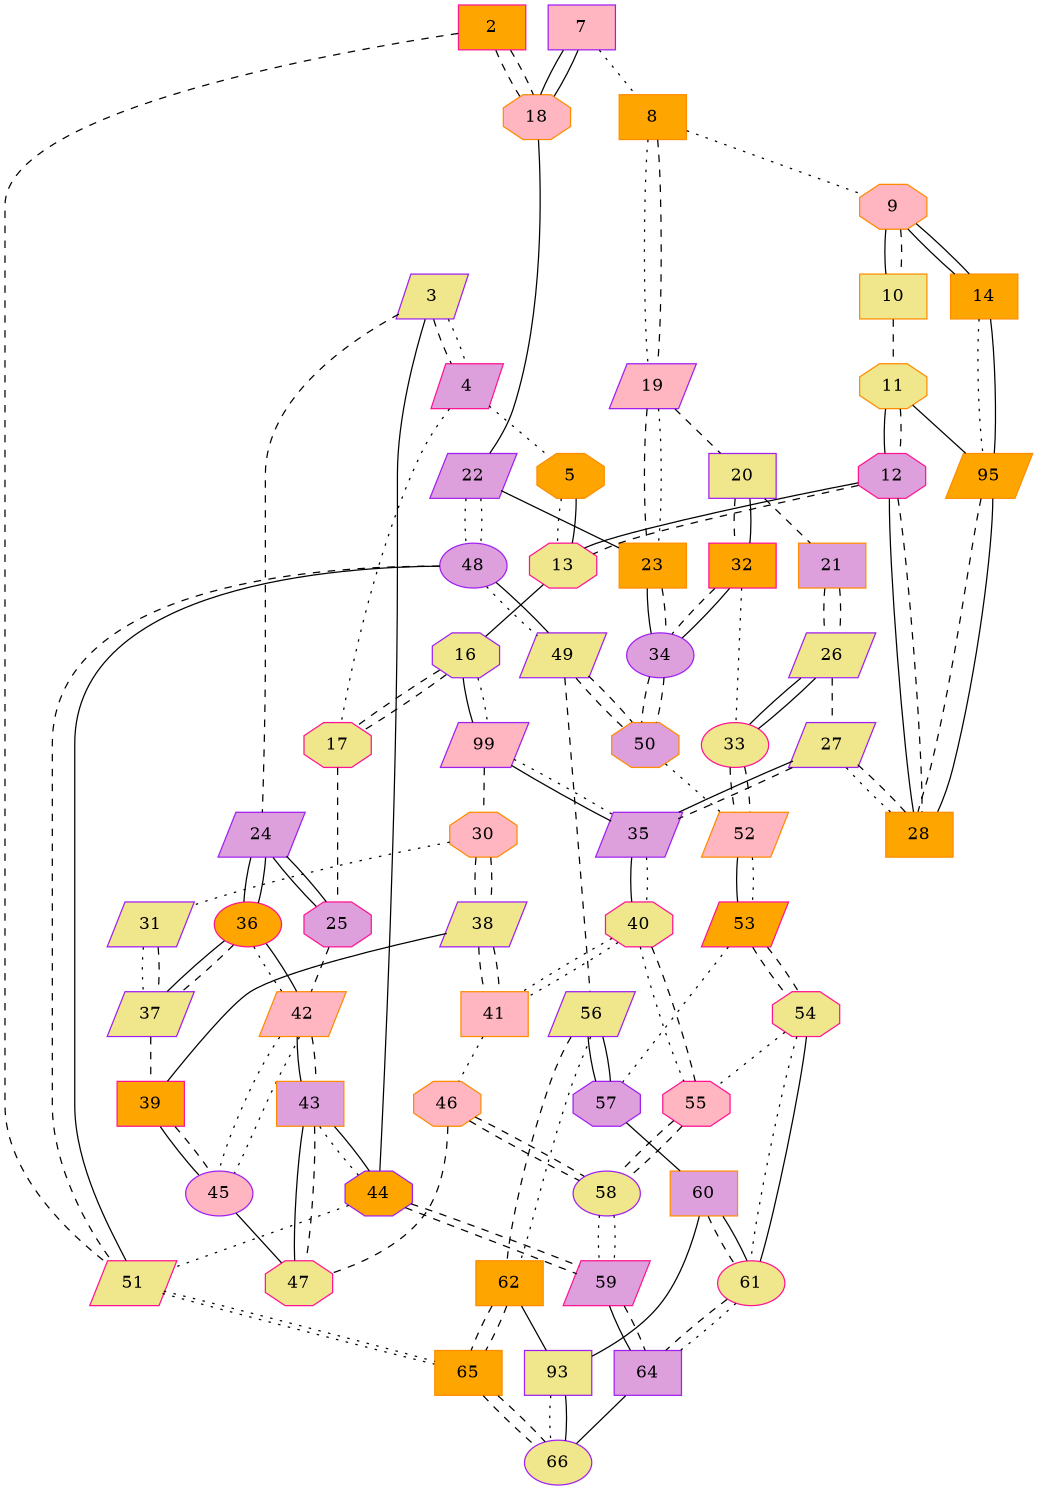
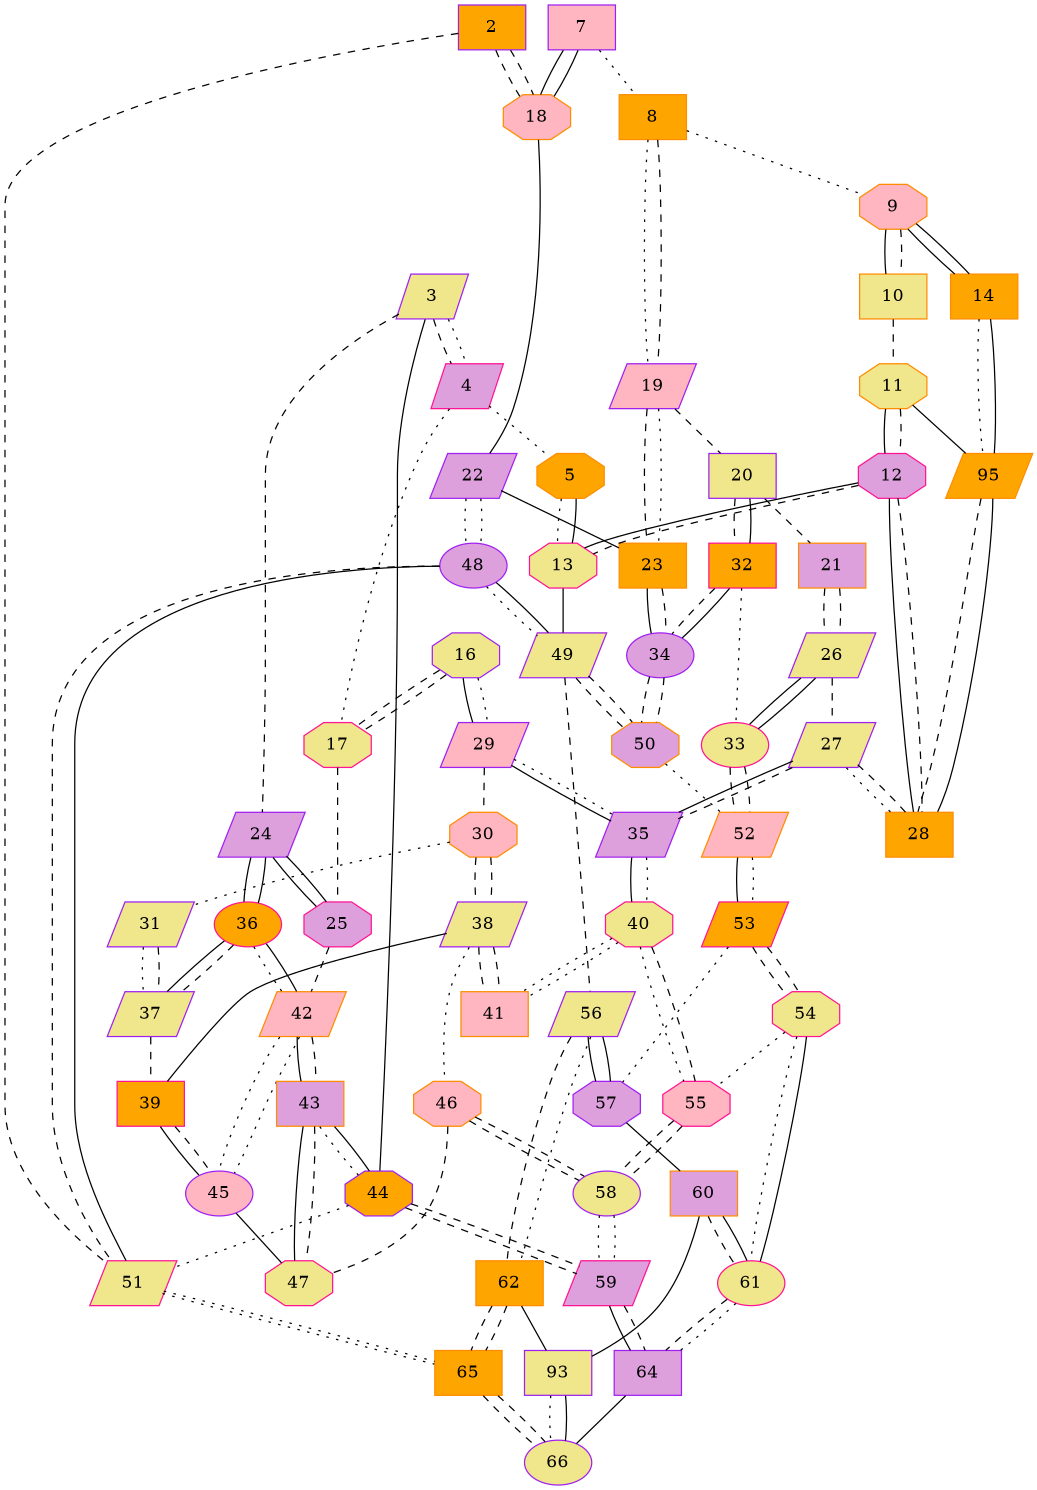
node "2": color deeppink -> purple
edge "13" -- "16": now "13" -- "49"
node "99": label "99" -> "29"
edge "41" -- "46": now "38" -- "46"
